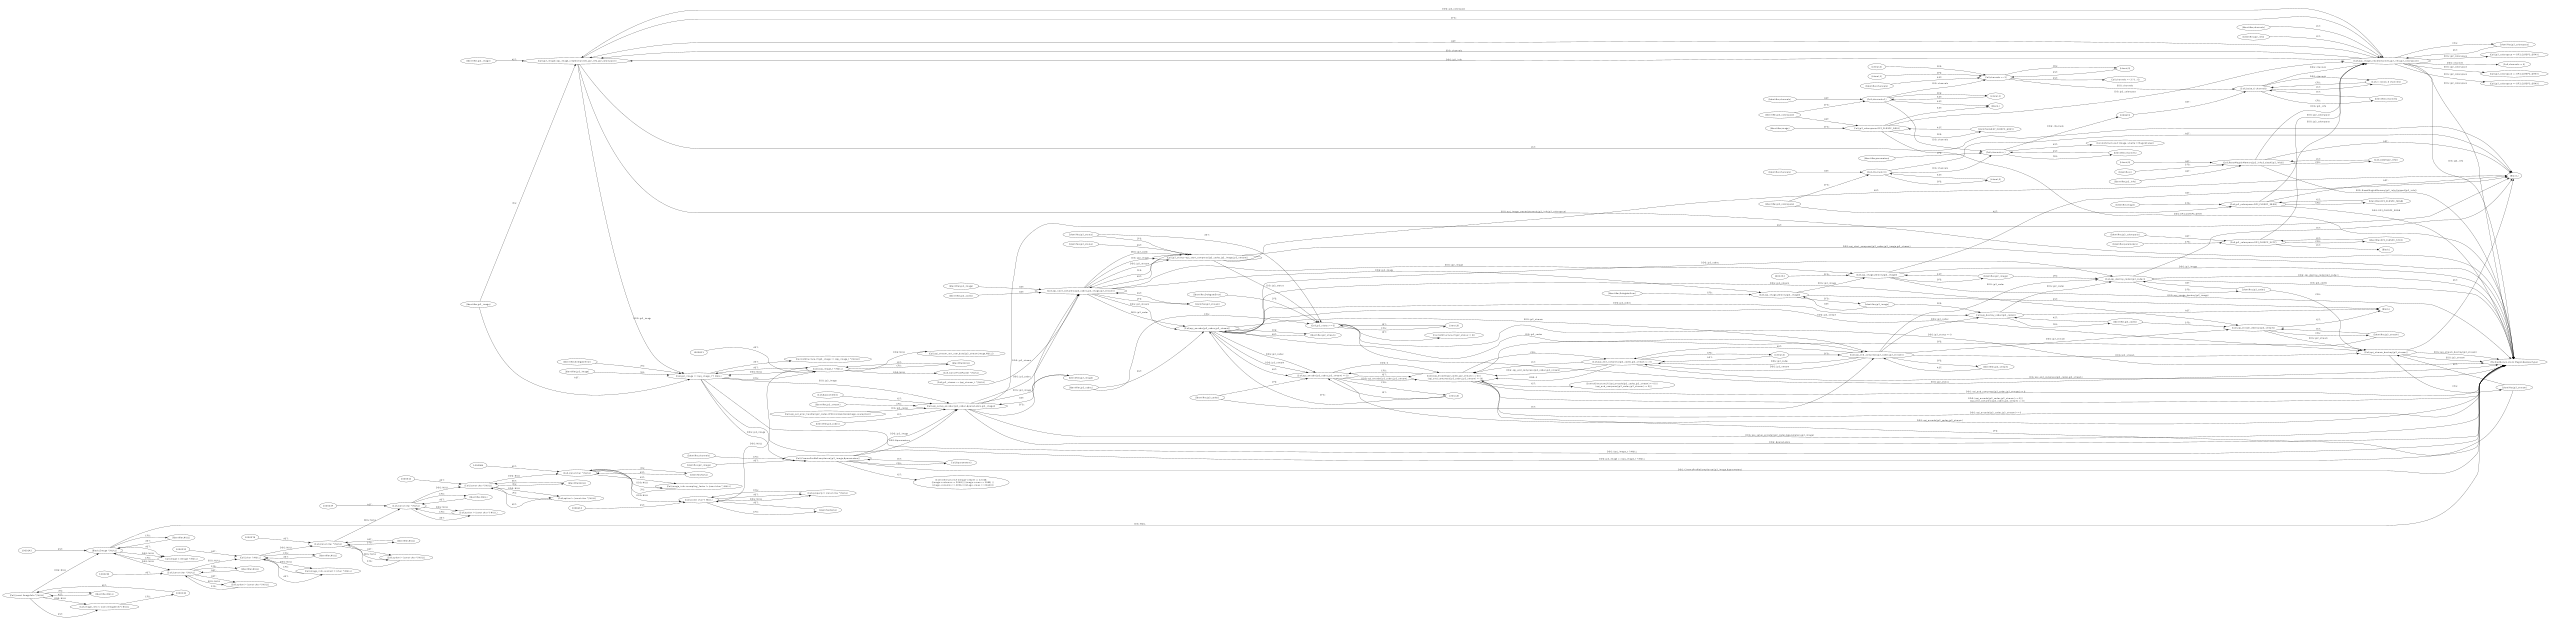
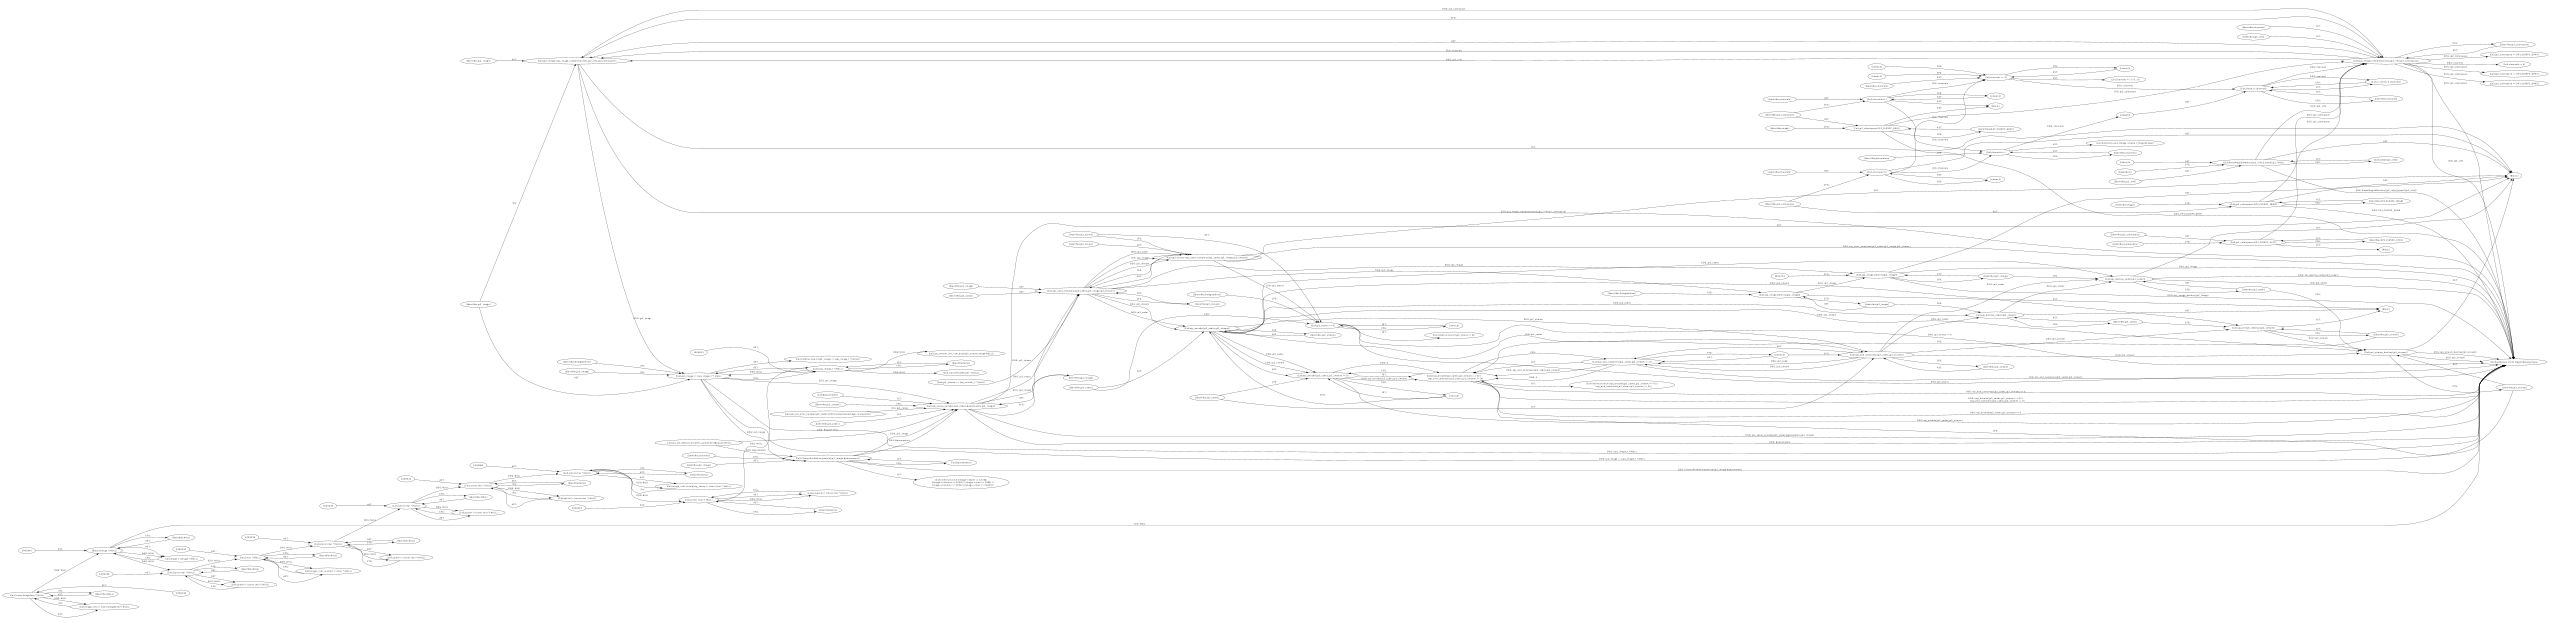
edge "(Call,channels=3)" -> "(Call,channels == 3)": added, label "DDG: channels"
node "(Call,opj_set_default_encoder_parameters(&parameters))": added
edge "(Call,image_info != (const ImageInfo *) NULL)" -> "1000130": now "(Call,image_info != (const ImageInfo *) NULL)" -> "(Call,(const ImageInfo *) NULL)"
